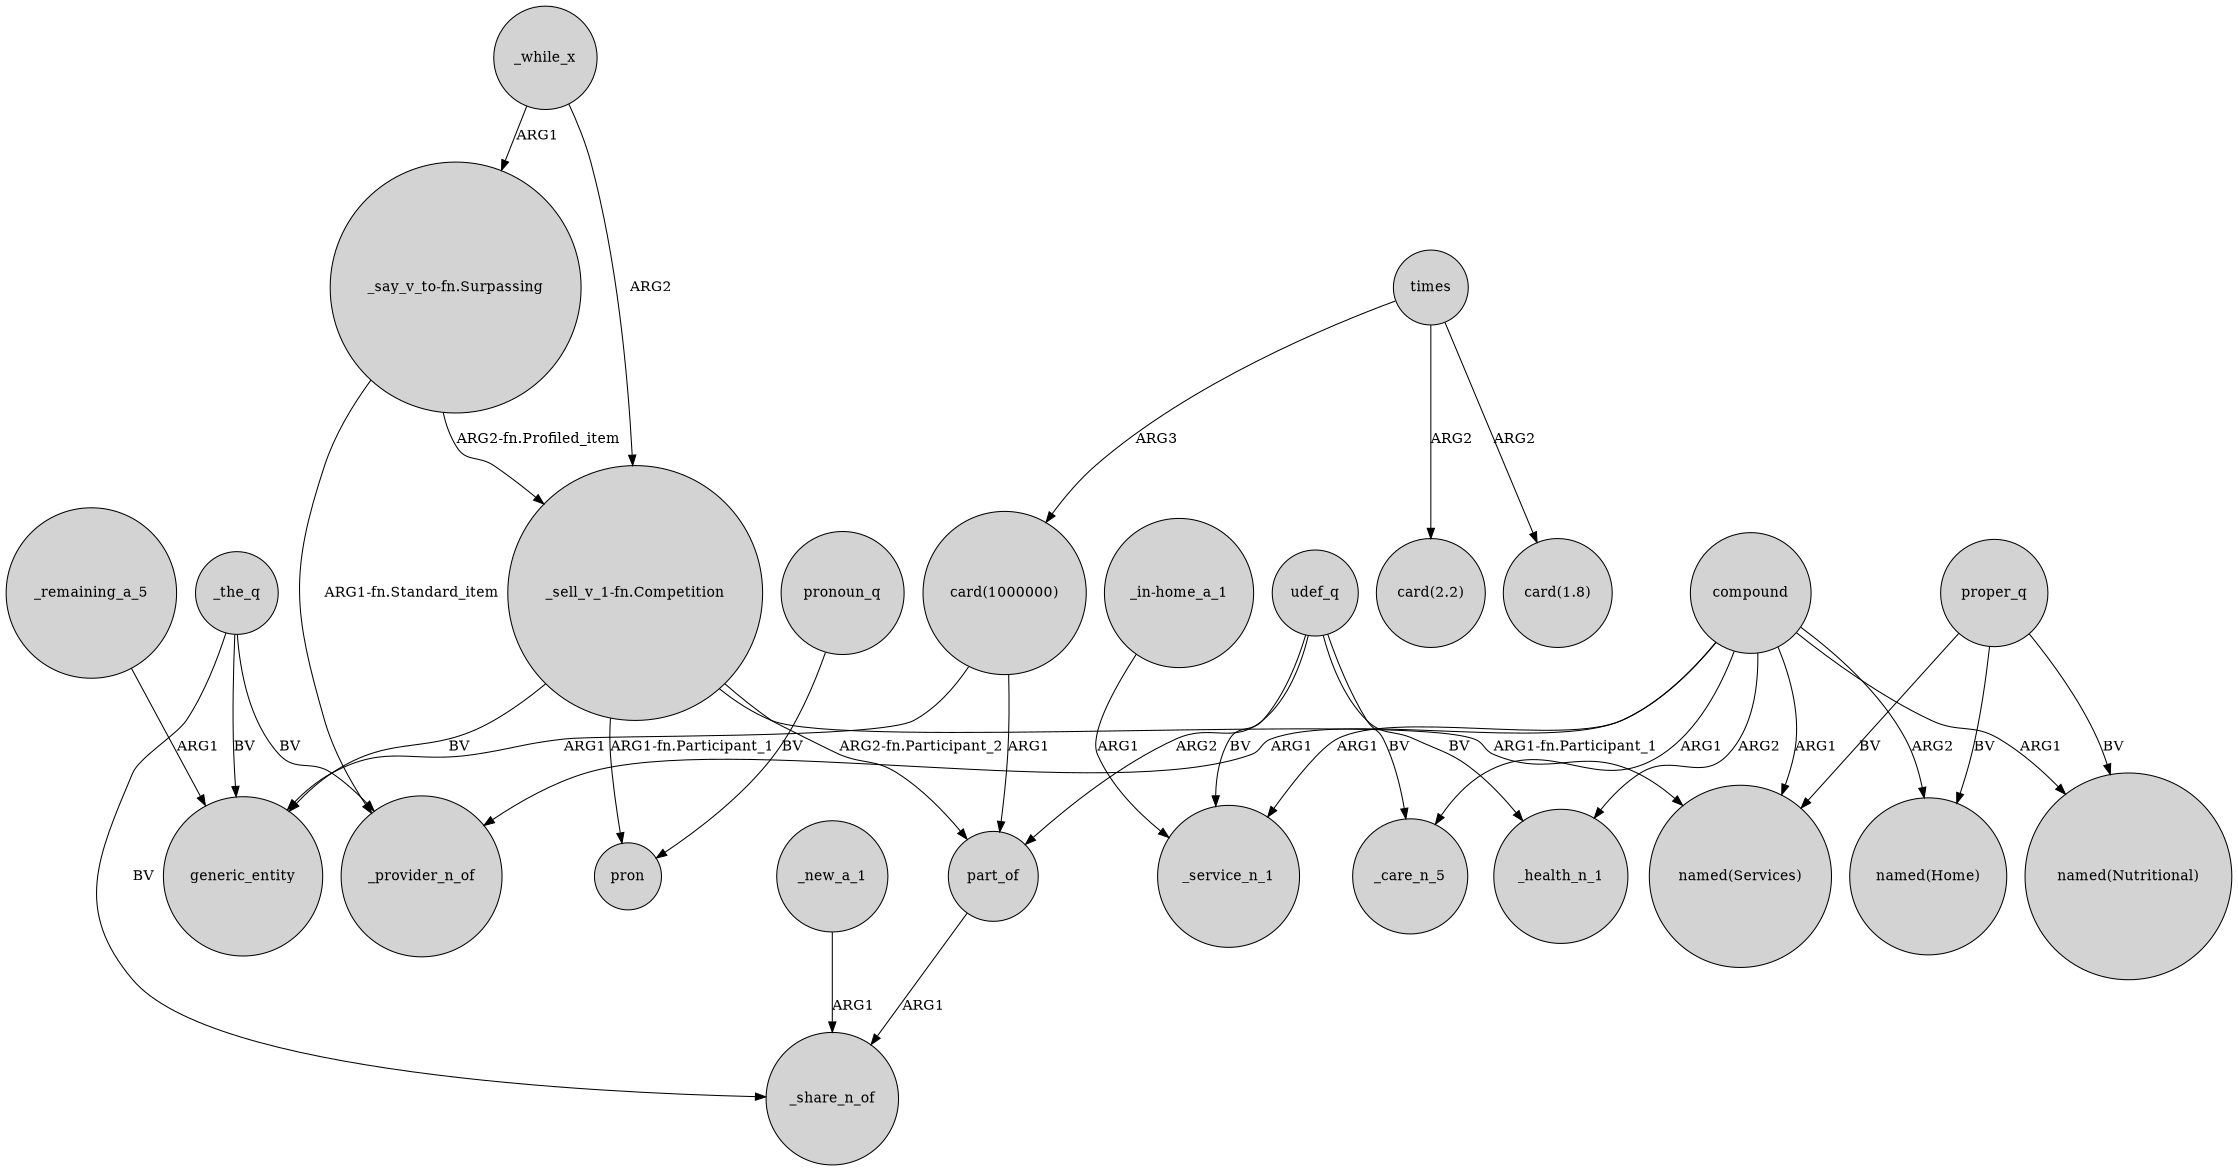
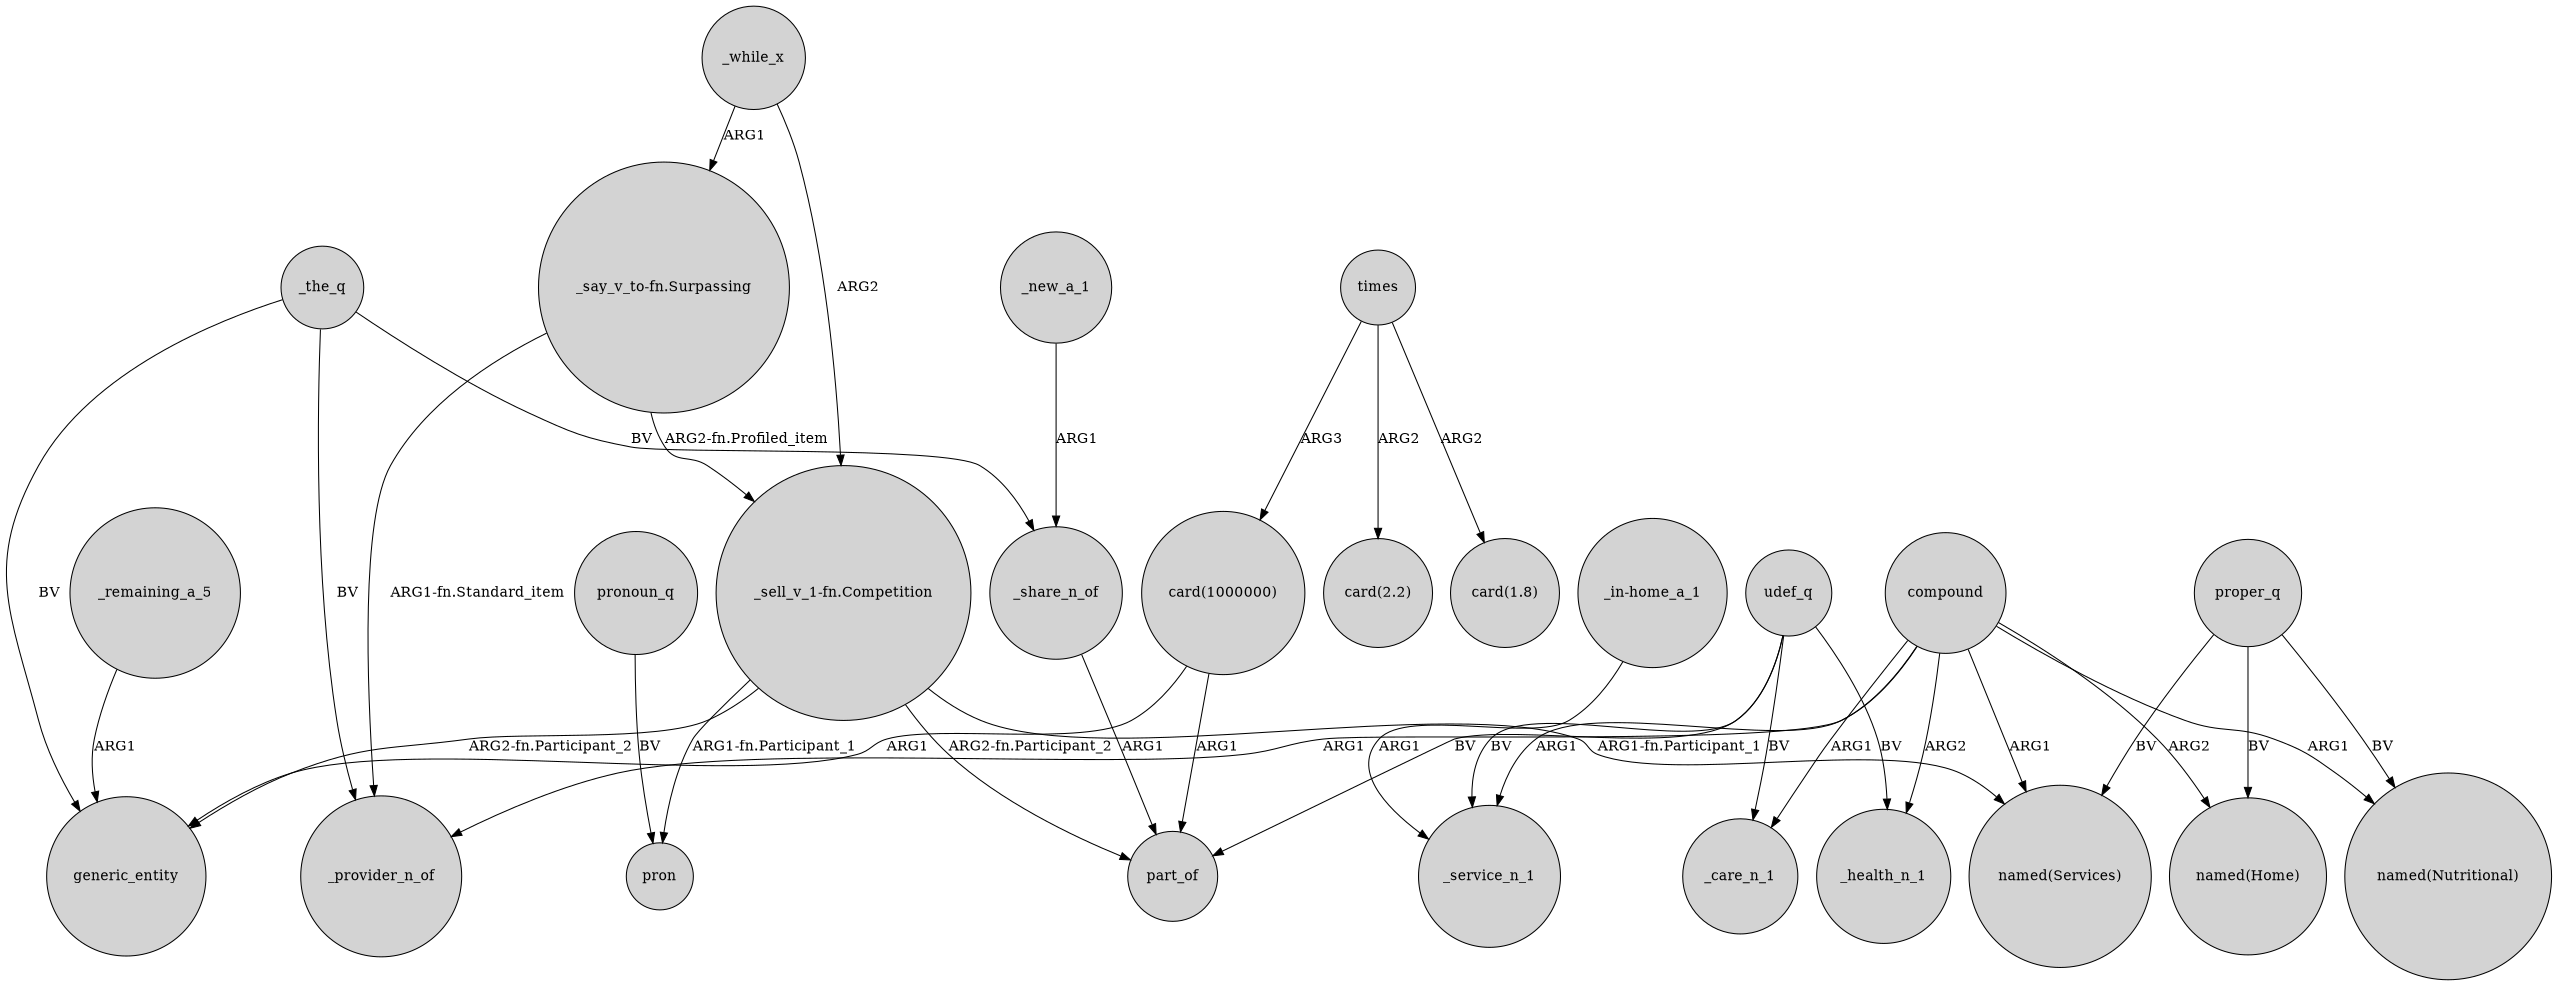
edge "_sell_v_1-fn.Competition" -> "generic_entity": label "BV" -> "ARG2-fn.Participant_2"
edge "udef_q" -> "part_of": label "ARG2" -> "BV"
node "_care_n_5": label "_care_n_5" -> "_care_n_1"
edge "part_of" -> "_share_n_of": reversed
